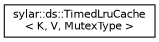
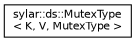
node "sylar::ds::TimedLruCache < K, V, MutexType >": label "sylar::ds::TimedLruCache < K, V, MutexType >" -> "sylar::ds::MutexType < K, V, MutexType >"
